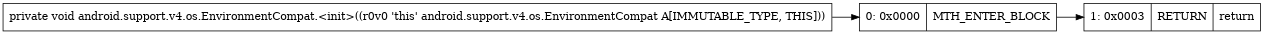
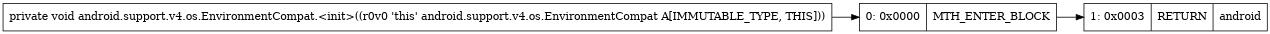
node "1: 0x0003": text "return" -> "android"
